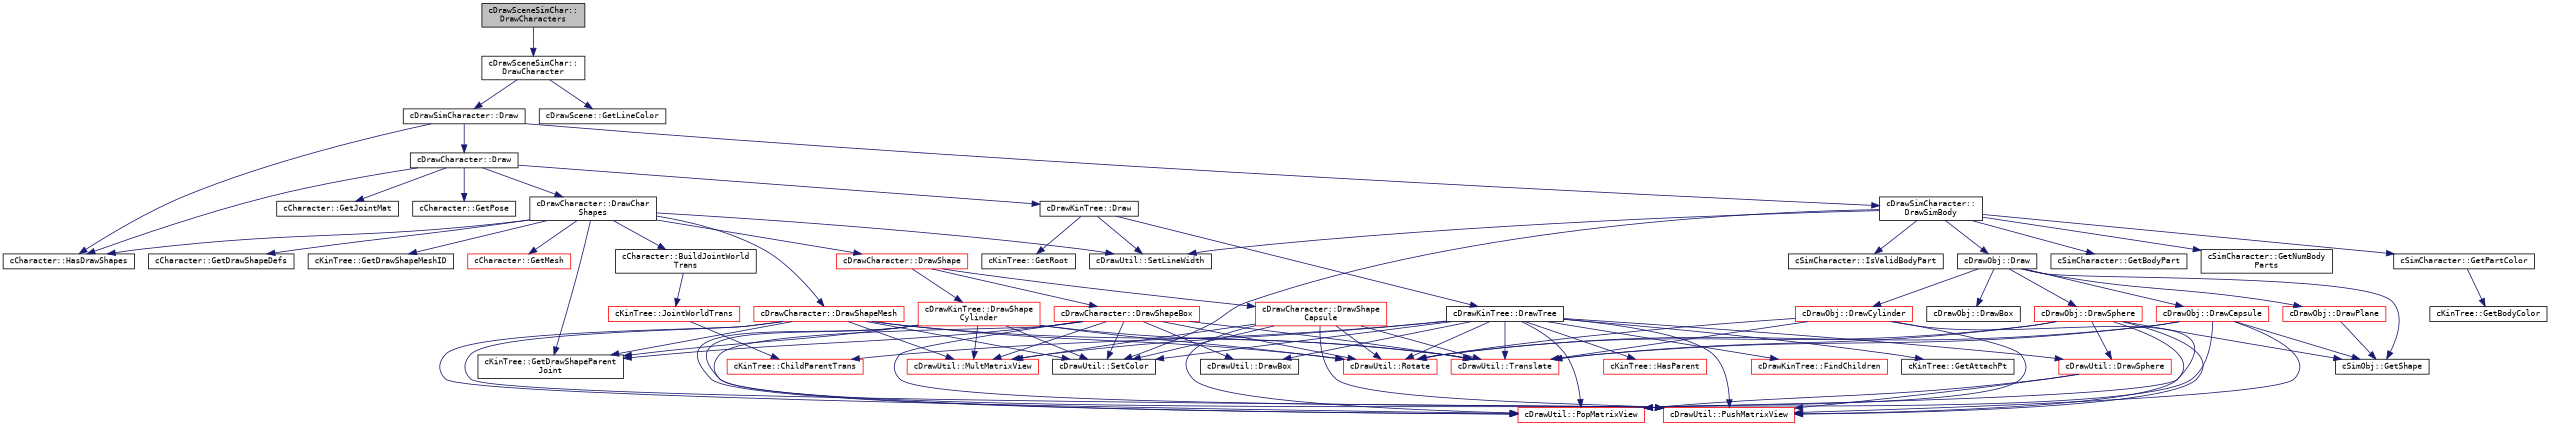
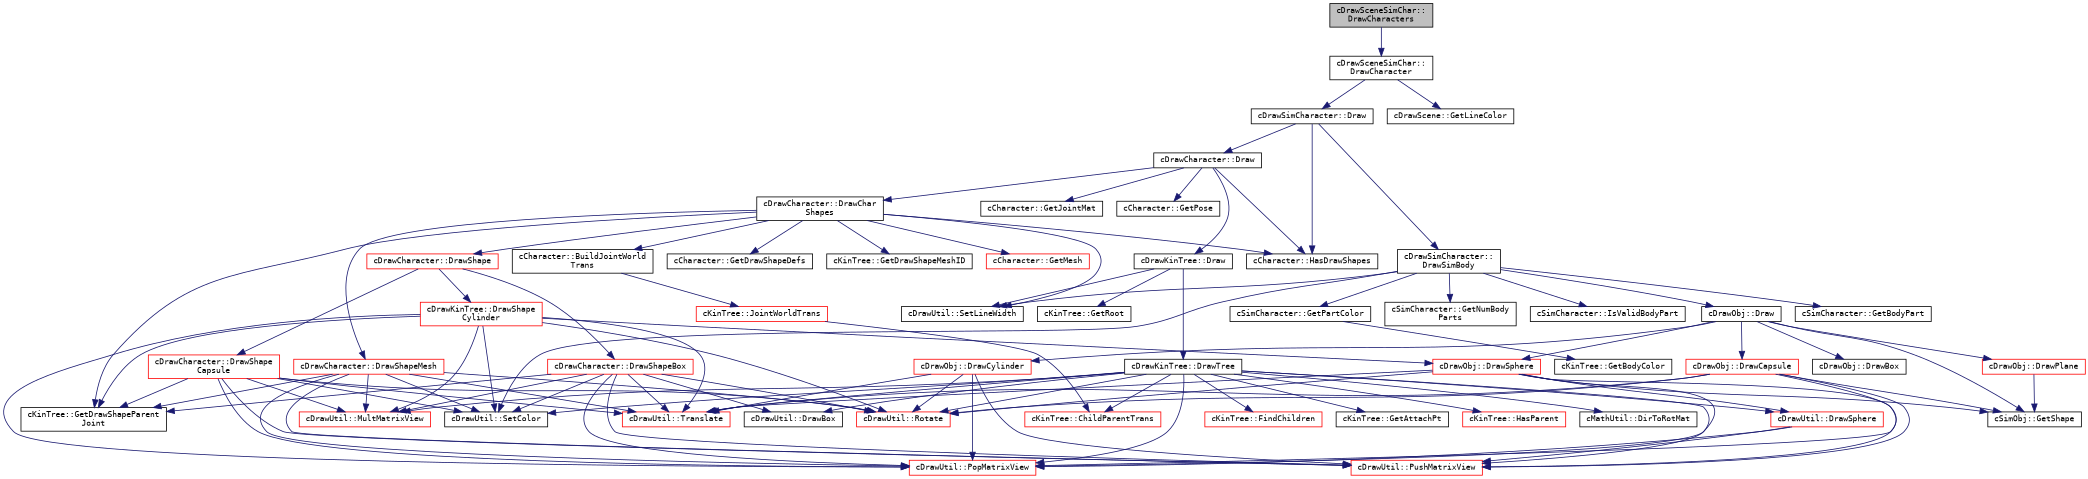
node "cDrawKinTree::FindChildren": label "cDrawKinTree::FindChildren" -> "cKinTree::FindChildren"
edge "cDrawCharacter::DrawShape Capsule" -> "cKinTree::GetDrawShapeParent Joint": added
edge "cDrawKinTree::DrawShape Cylinder" -> "cDrawUtil::PushMatrixView": now "cDrawKinTree::DrawShape Cylinder" -> "cDrawObj::DrawSphere"
node "cMathUtil::DirToRotMat": added
